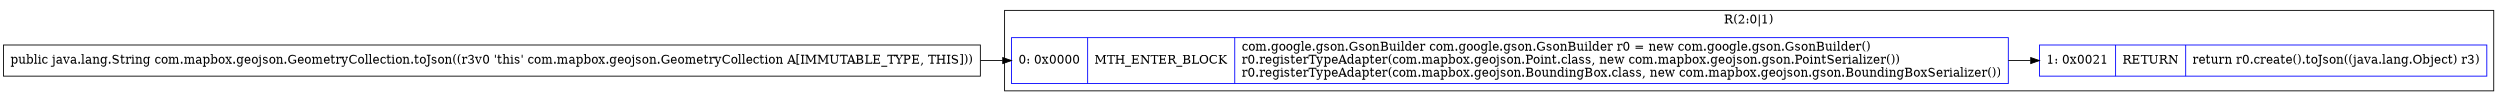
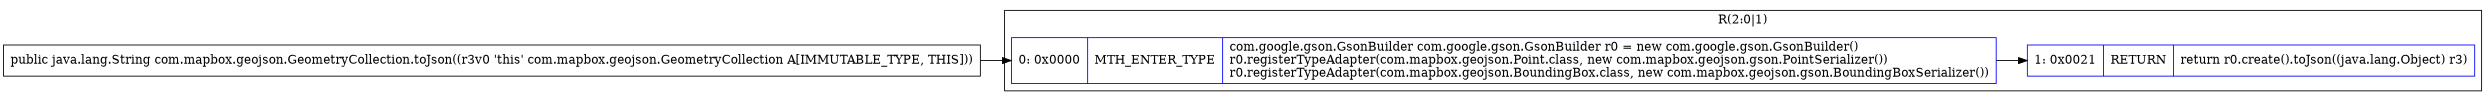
node "0: 0x0000": text "MTH_ENTER_BLOCK" -> "MTH_ENTER_TYPE"
